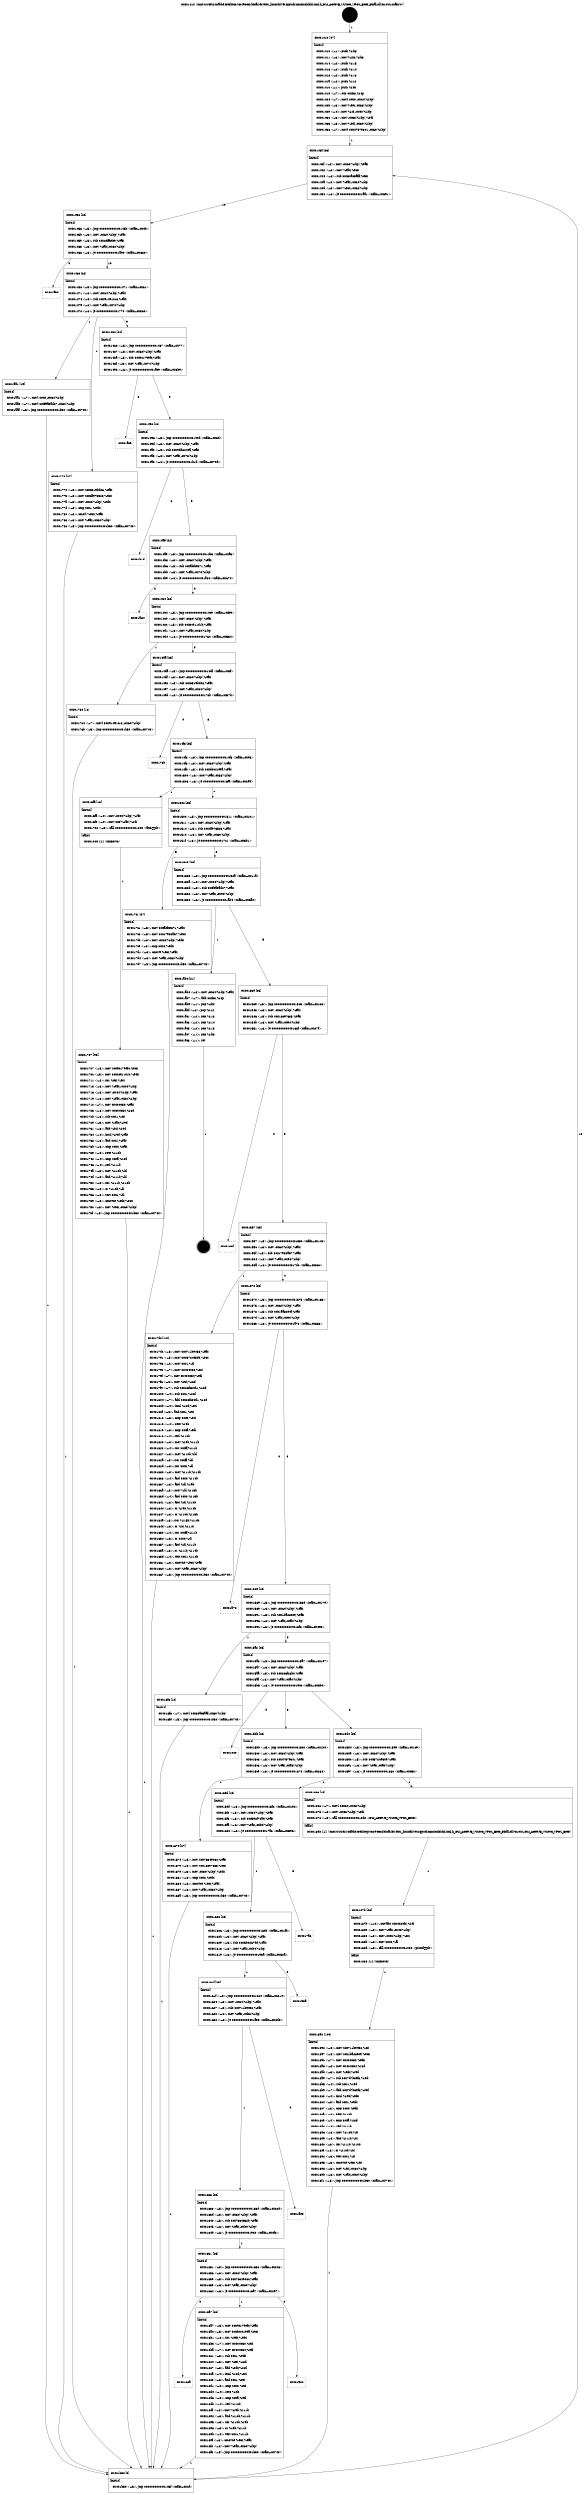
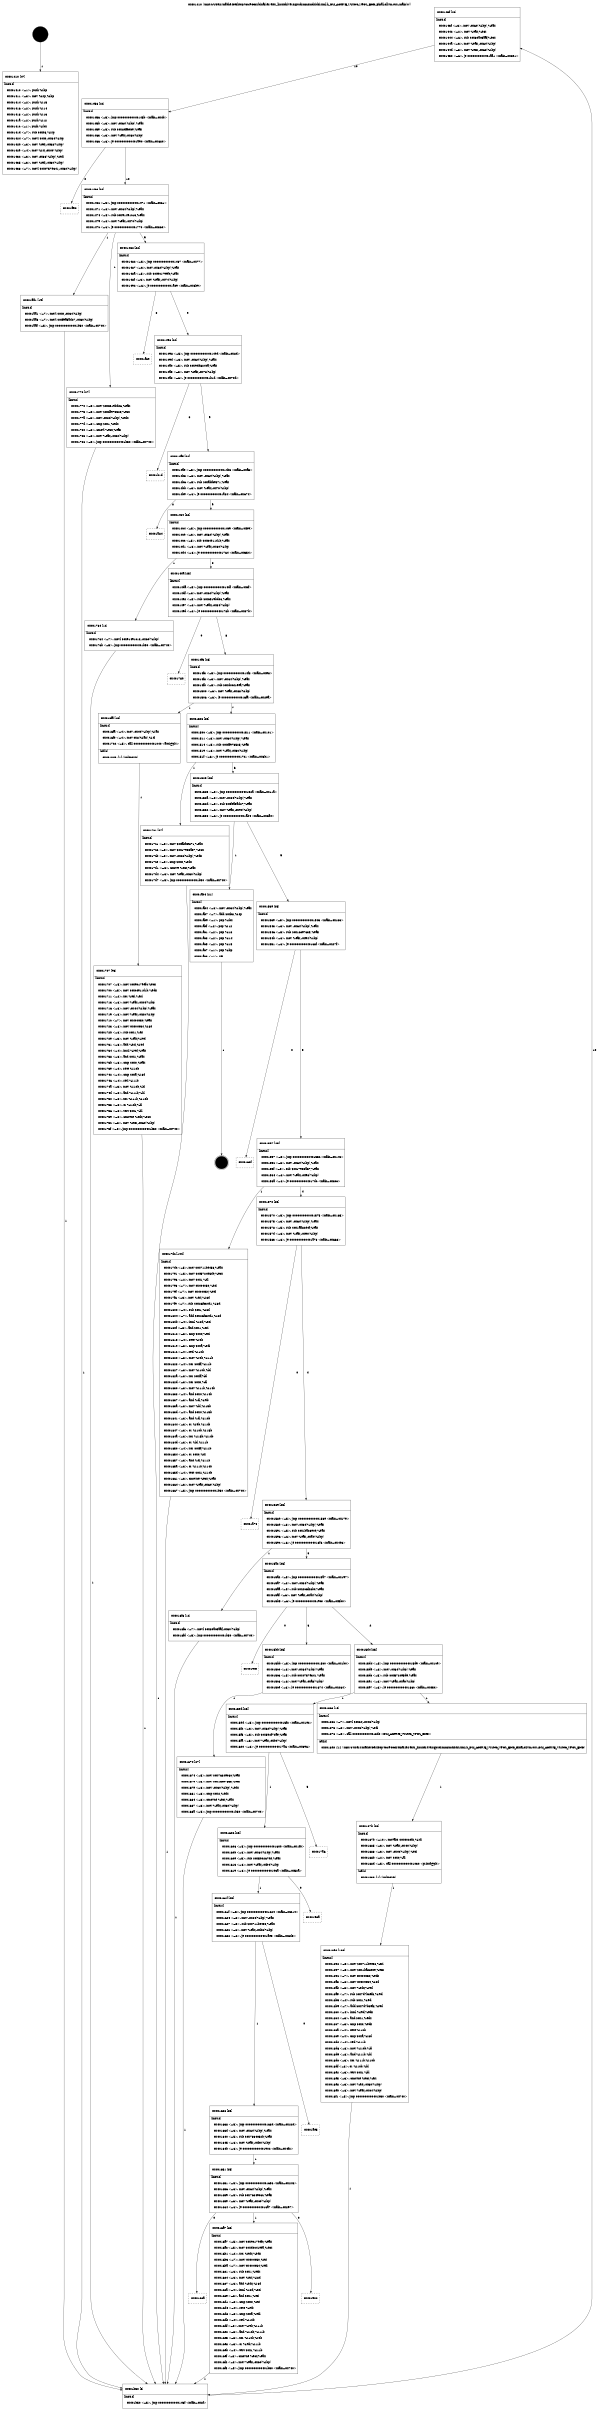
edge "0x401410 [47]" -> "0x40143f [23]": removed, label "1"
edge "0x40150c [25]" -> "0x4017c1 [27]": label " 5" -> " 1"
